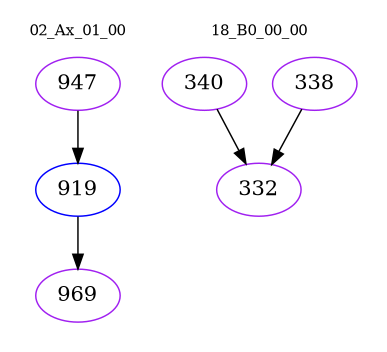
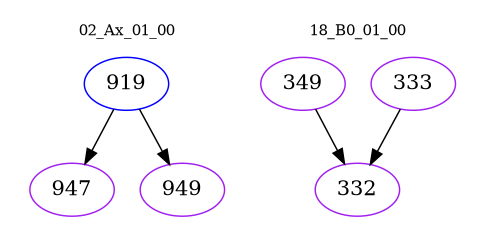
cluster "18_B0_00_00": label "18_B0_00_00" -> "18_B0_01_00"
node "340": label "340" -> "349"
node "338": label "338" -> "333"
edge "947" -> "919": reversed
node "969": label "969" -> "949"
